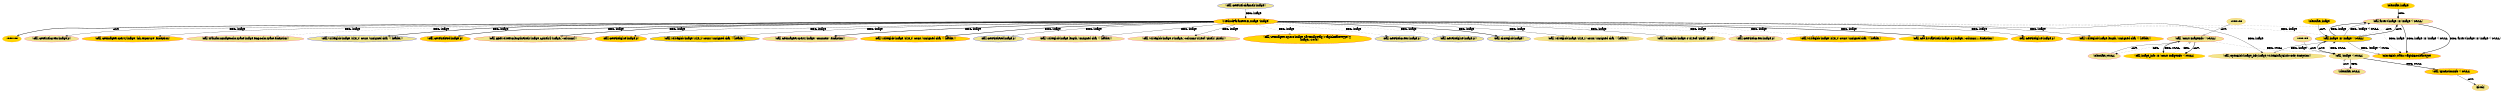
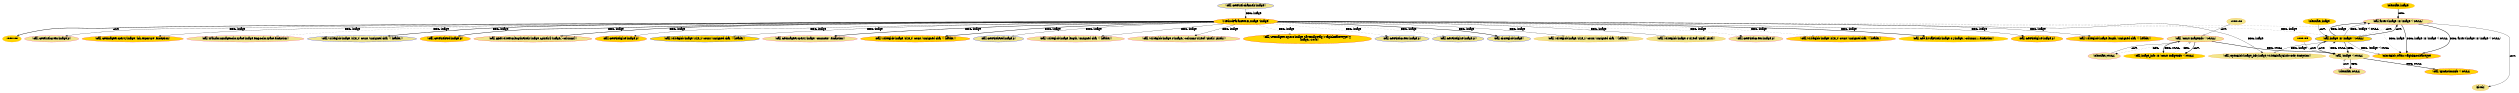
node "1000135": fillcolor khaki -> gold
edge "(Call,image != (Image *) NULL)" -> "(Call,(Image *) NULL)": added, label "CFG:"
edge "(Call,(const ImageInfo *) NULL)" -> "(Call,(Image *) NULL)": style dotted -> bold
edge "(Call,(ExceptionInfo *) NULL)" -> "(Block,)": now "(Call,assert(image != (Image *) NULL))" -> "(Block,)"
